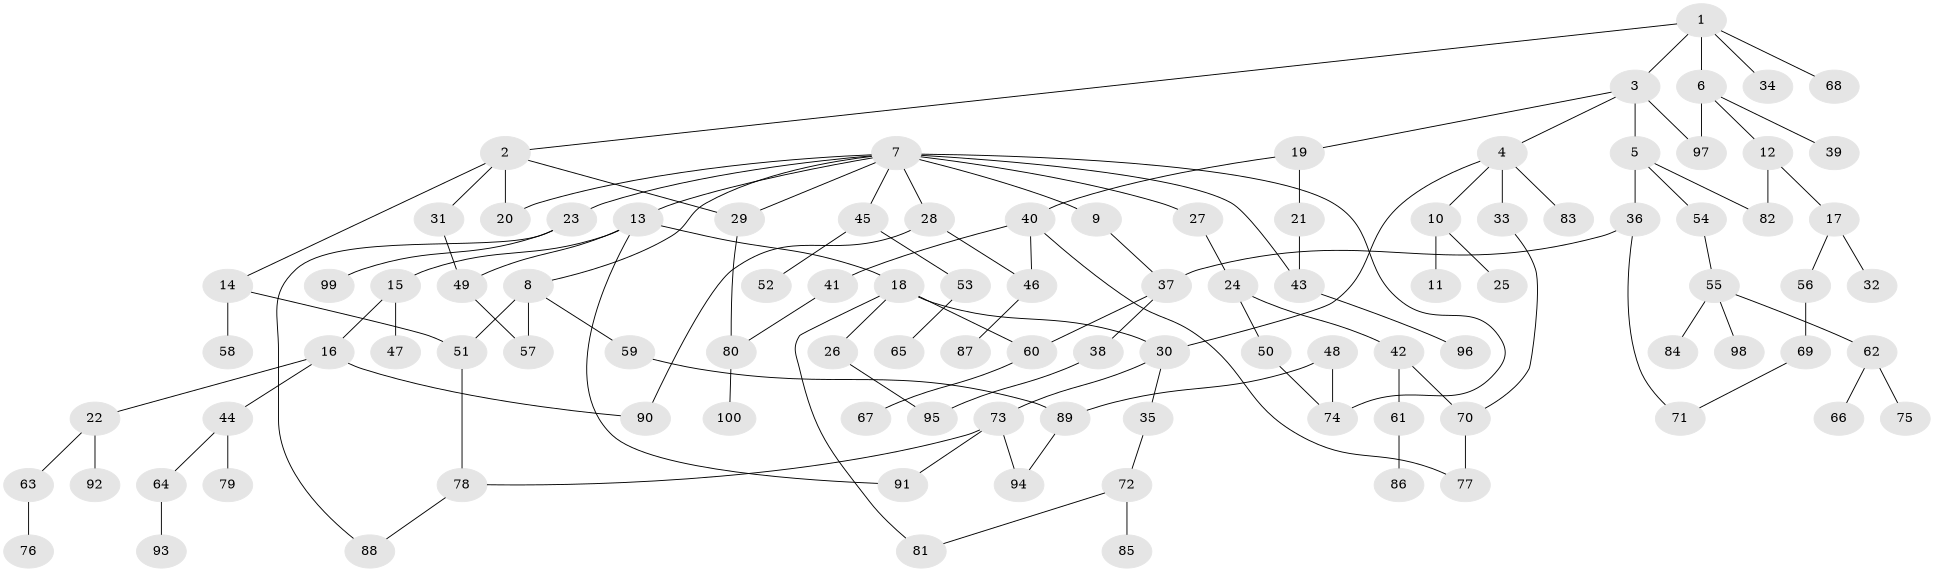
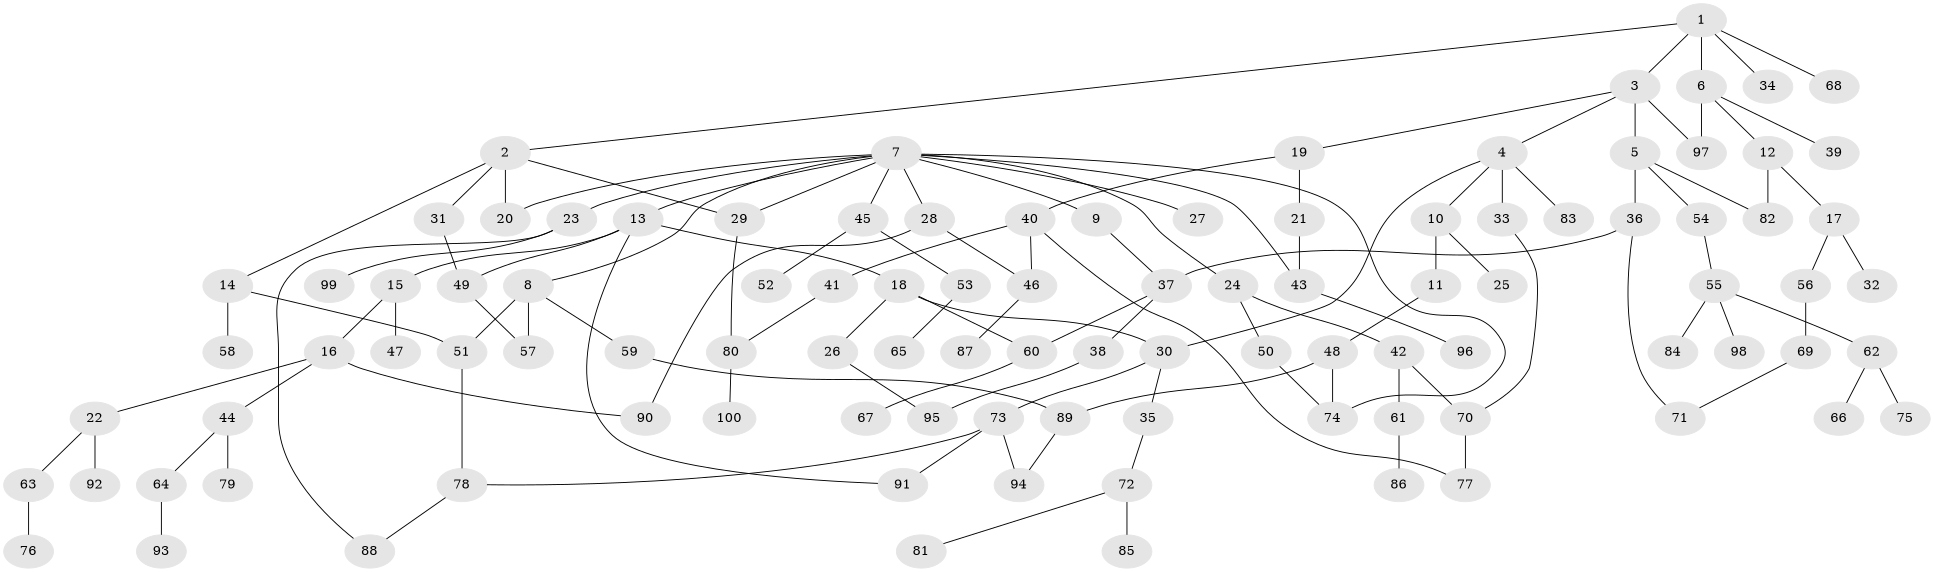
edge "27" -- "24": now "7" -- "24"
edge "11" -- "48": added
edge "18" -- "81": removed
